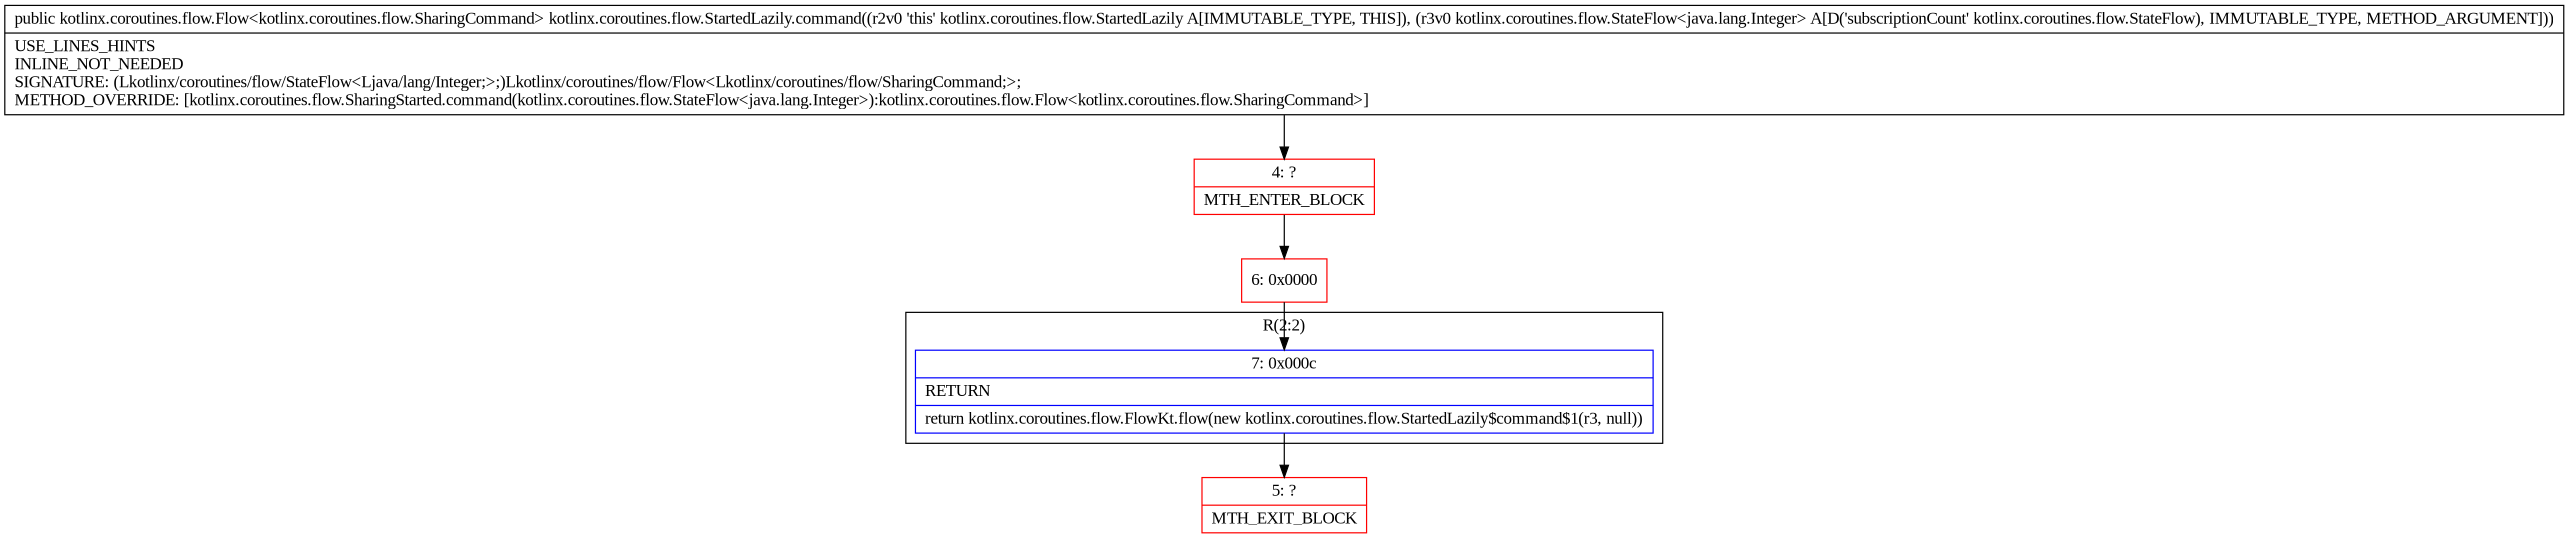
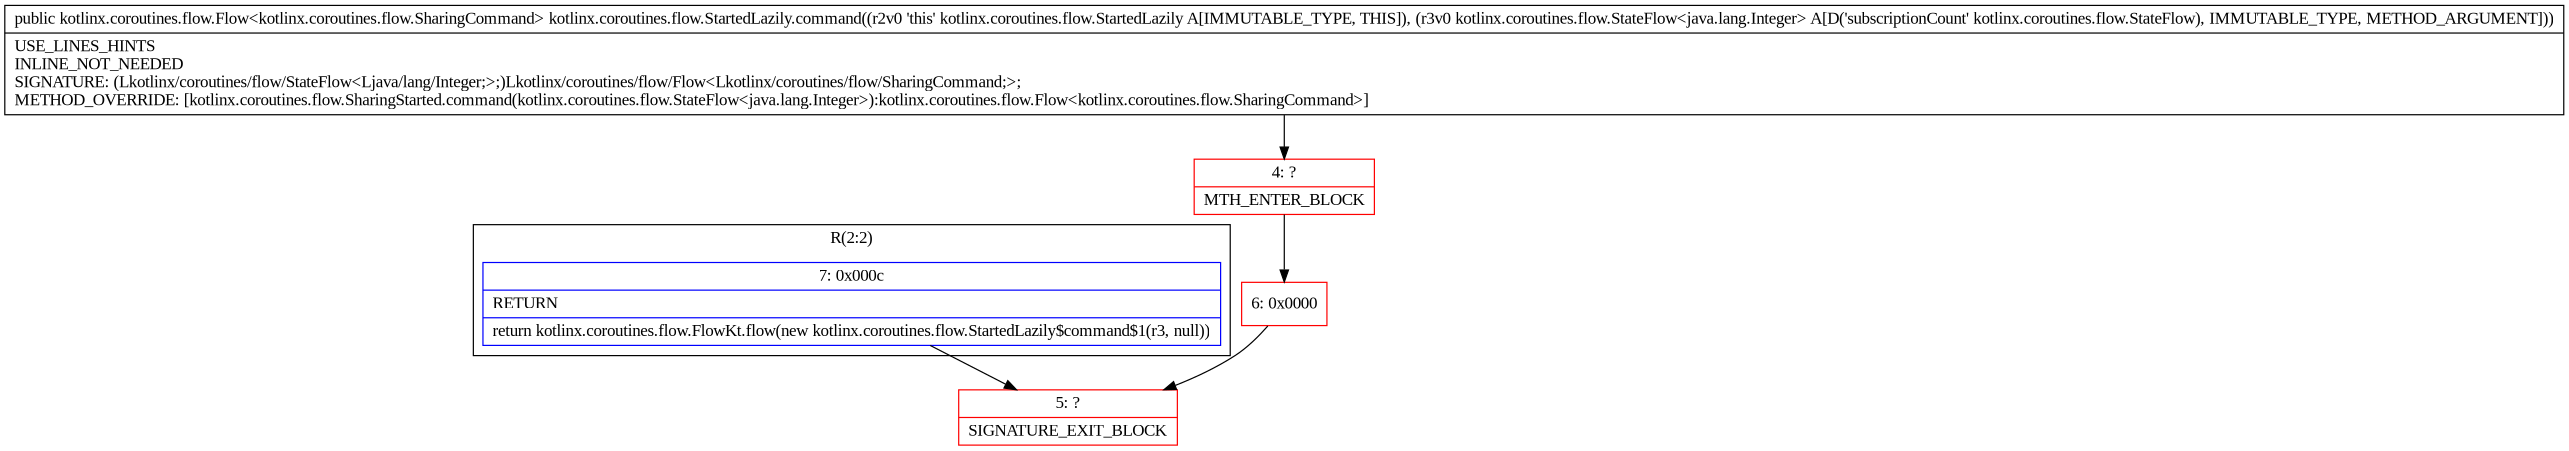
edge "6: 0x0000" -> "7: 0x000c": now "6: 0x0000" -> "5: ?"
node "5: ?": text "MTH_EXIT_BLOCK" -> "SIGNATURE_EXIT_BLOCK"
